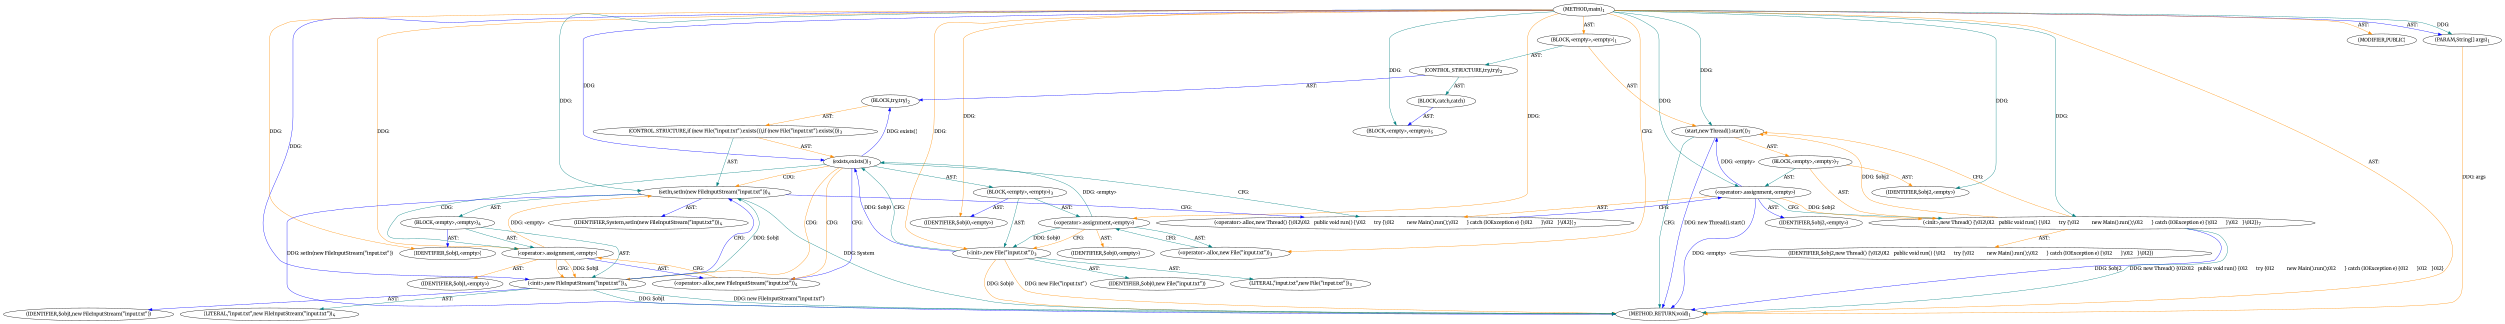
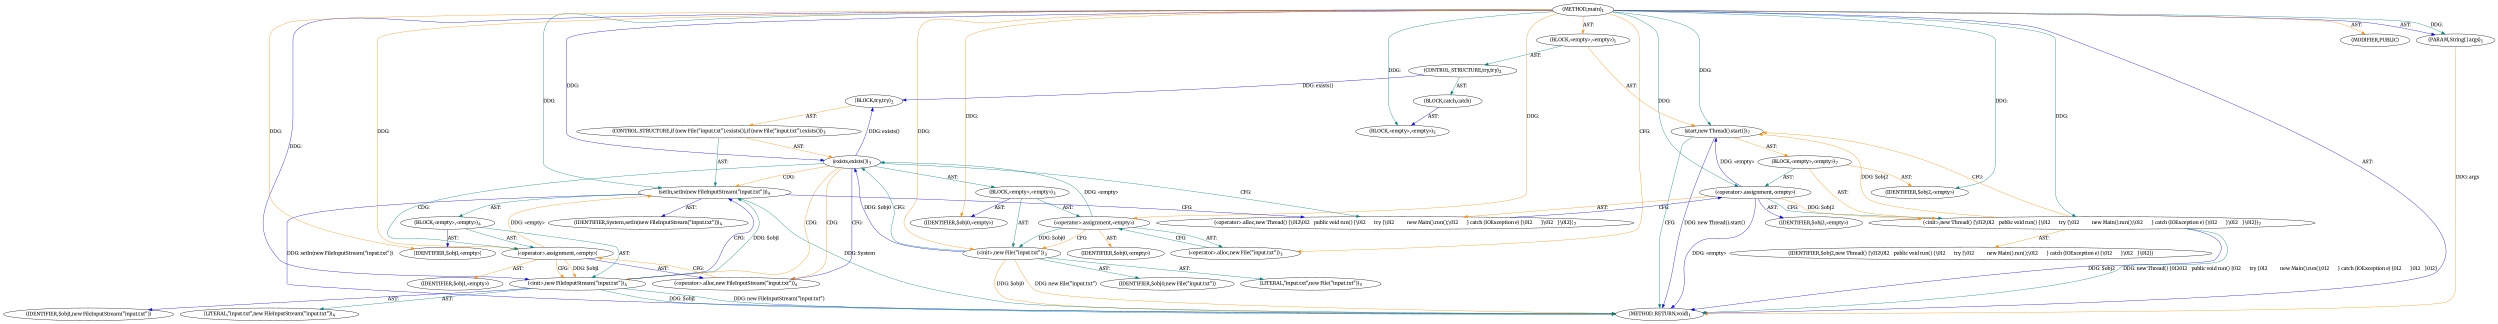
edge "(CONTROL_STRUCTURE,try,try)" -> "(BLOCK,try,try)": label "AST: " -> "DDG: exists()"
edge "(METHOD,main)" -> "(METHOD_RETURN,void)": color darkorange -> blue
